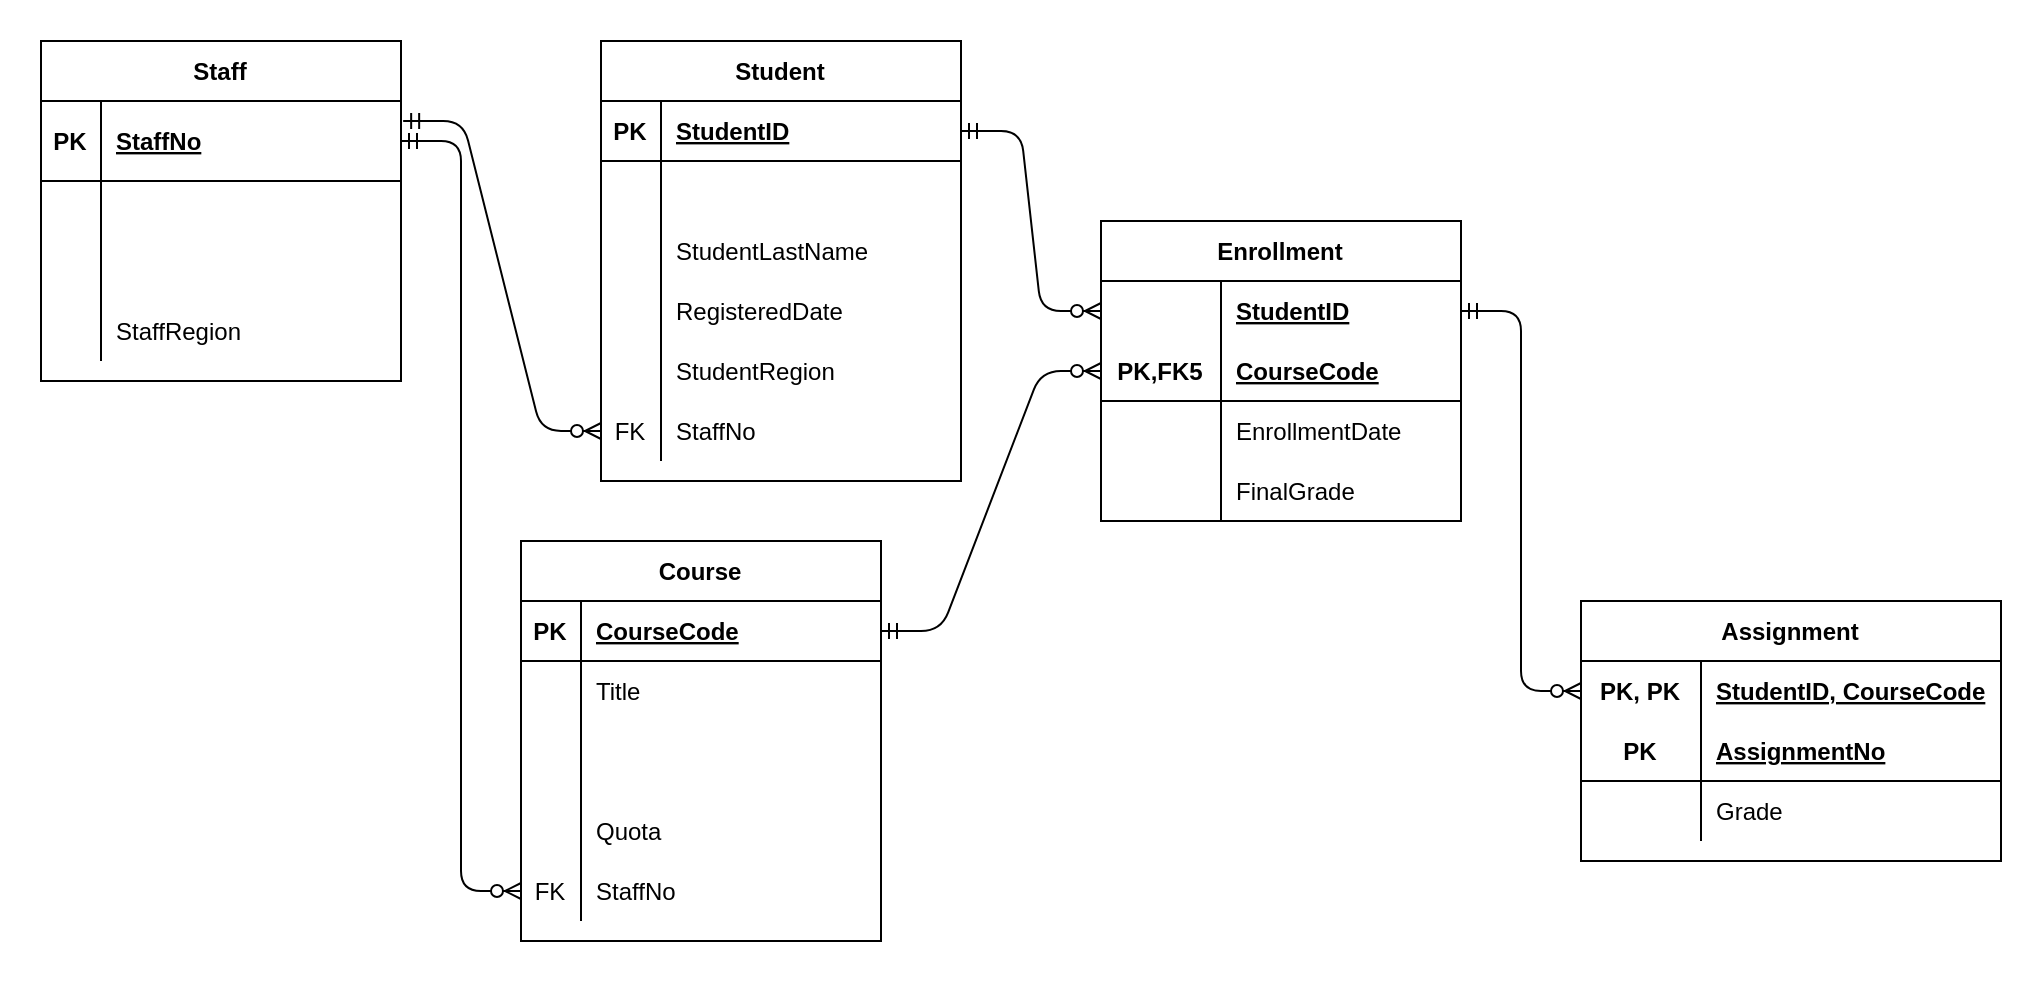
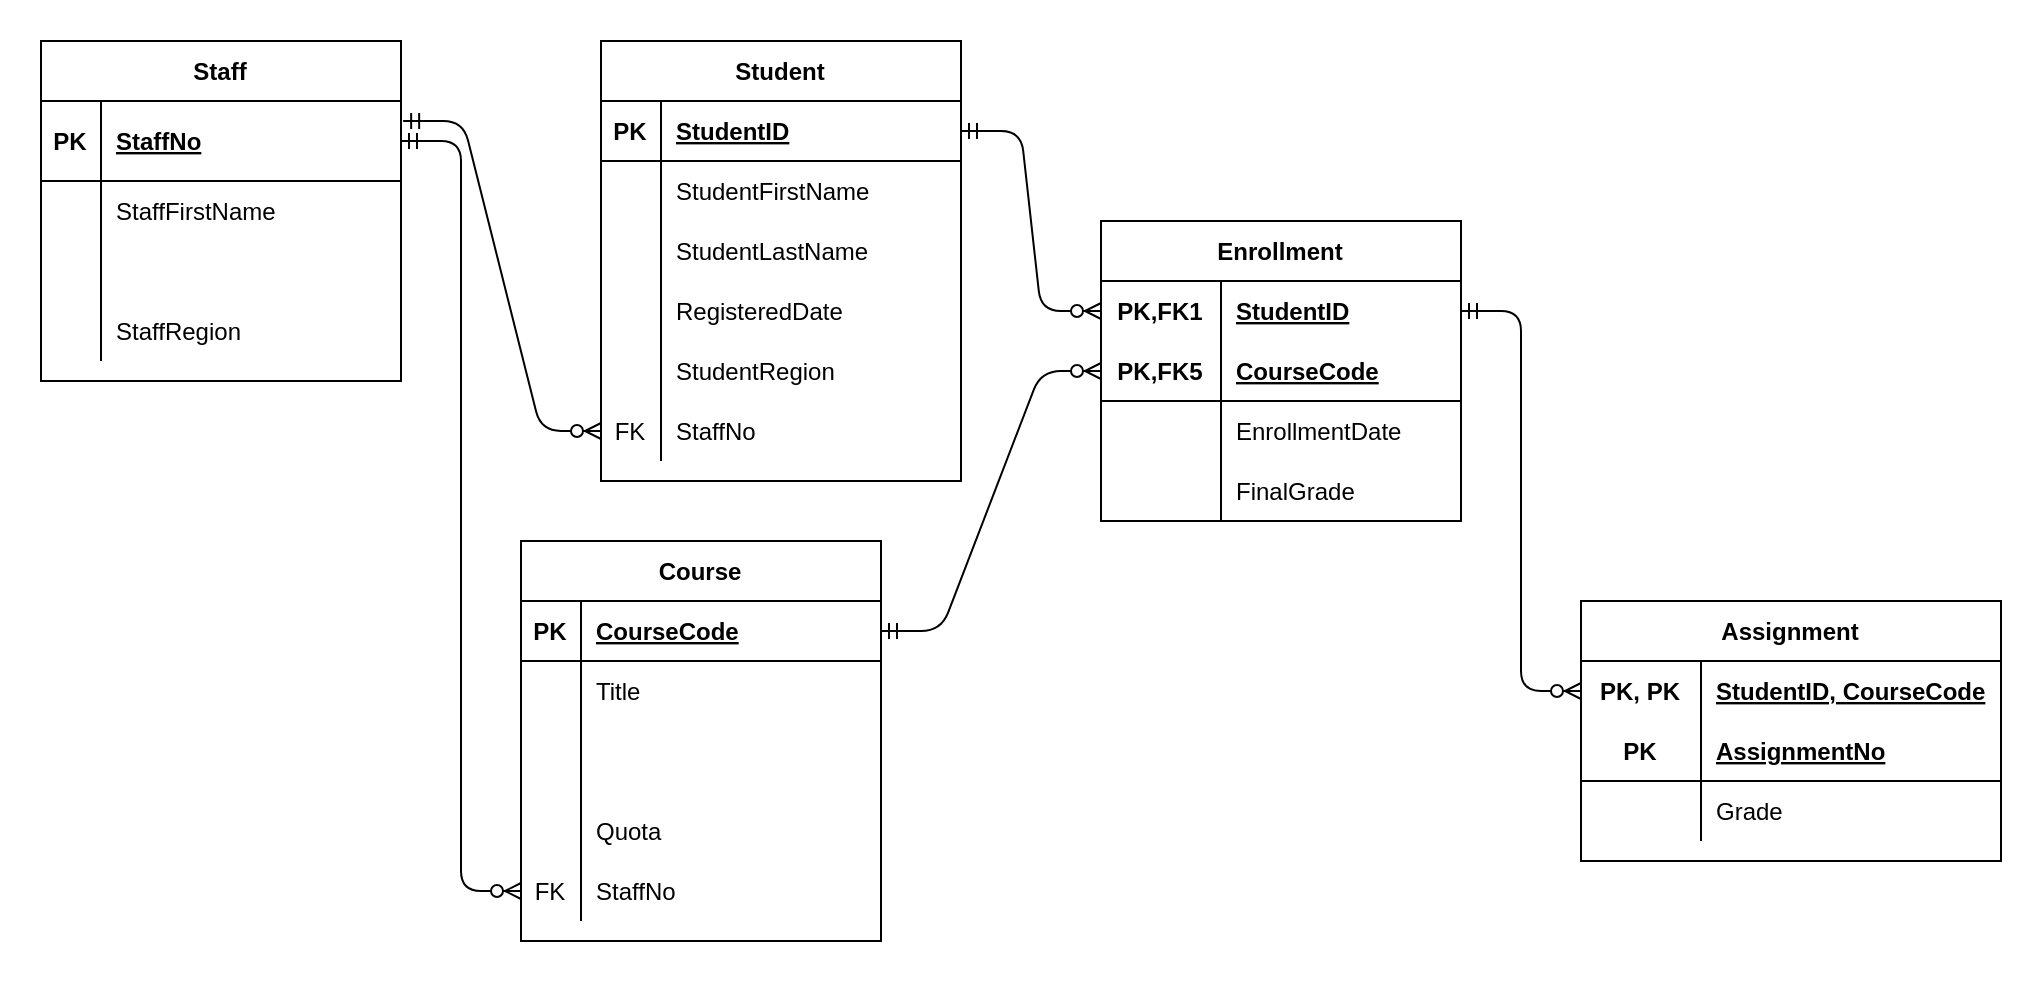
node "StudentFirstName": added
node "StaffFirstName": added
node "PK,FK1": added
